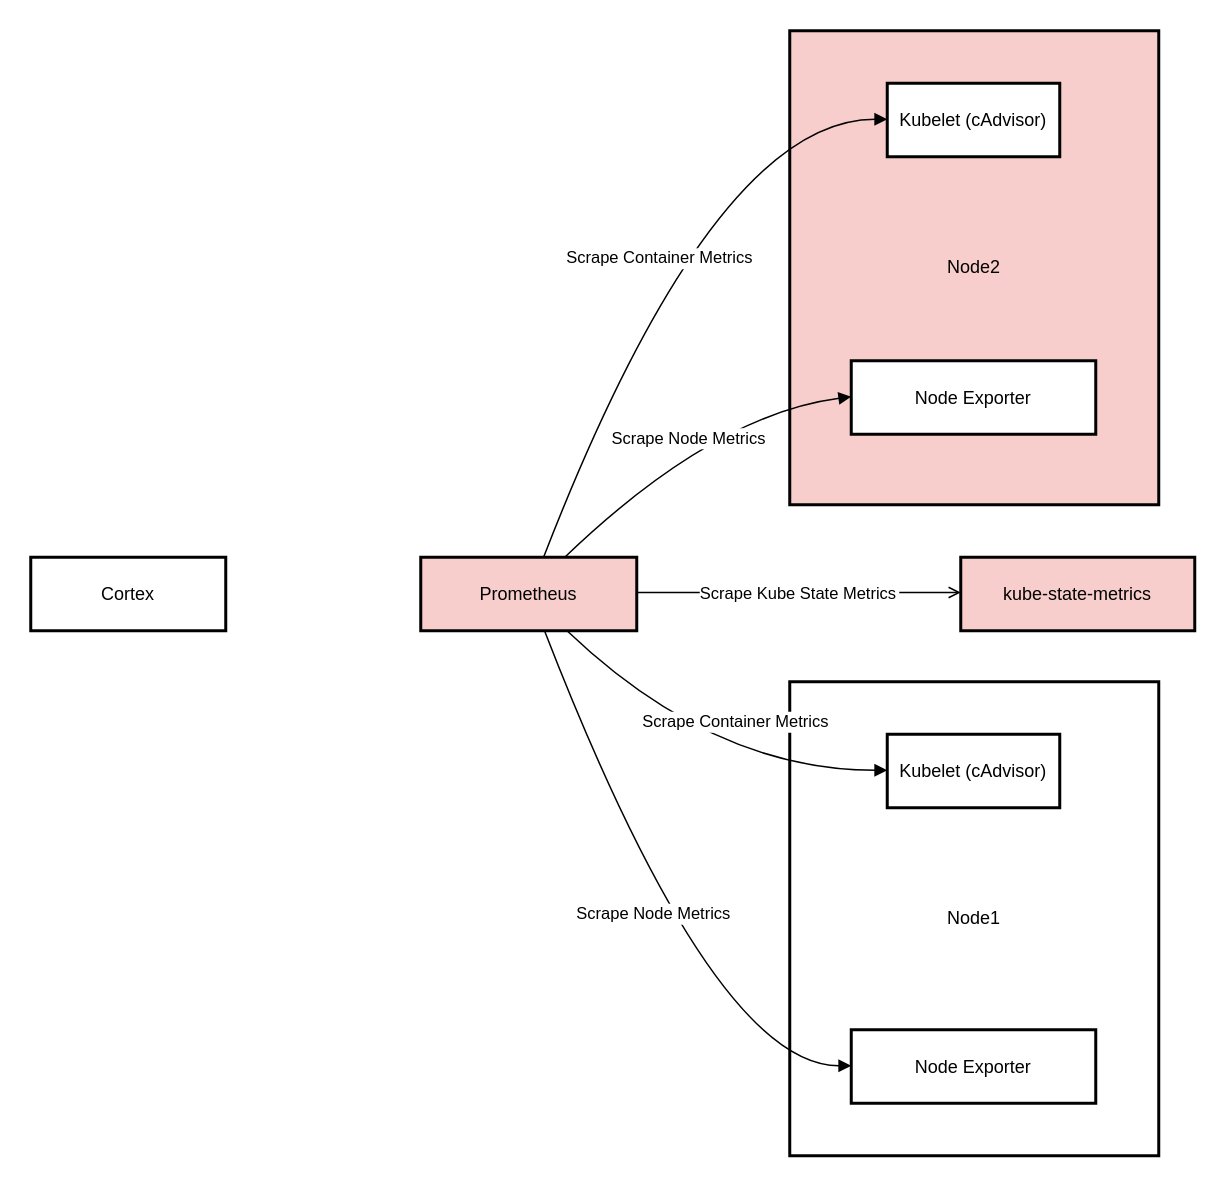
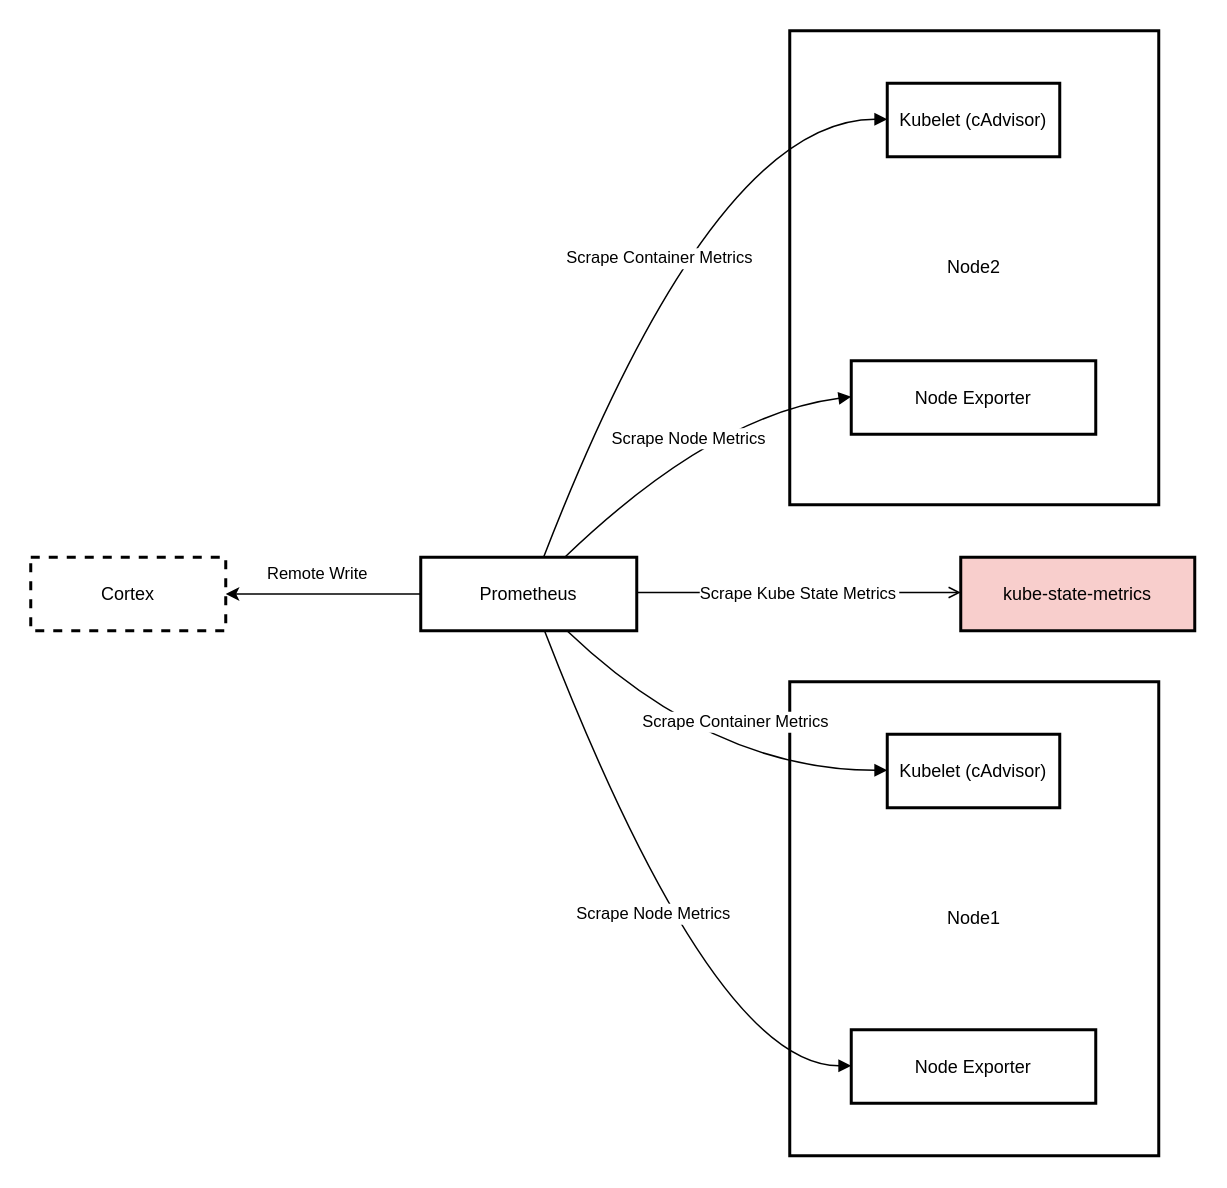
node "Node2": fillcolor #f8cecc -> #ffffff
node "Cortex": style solid -> dashed
edge "Prometheus" -> "Cortex": added, label "Remote Write"
node "Prometheus": fillcolor #f8cecc -> #ffffff
